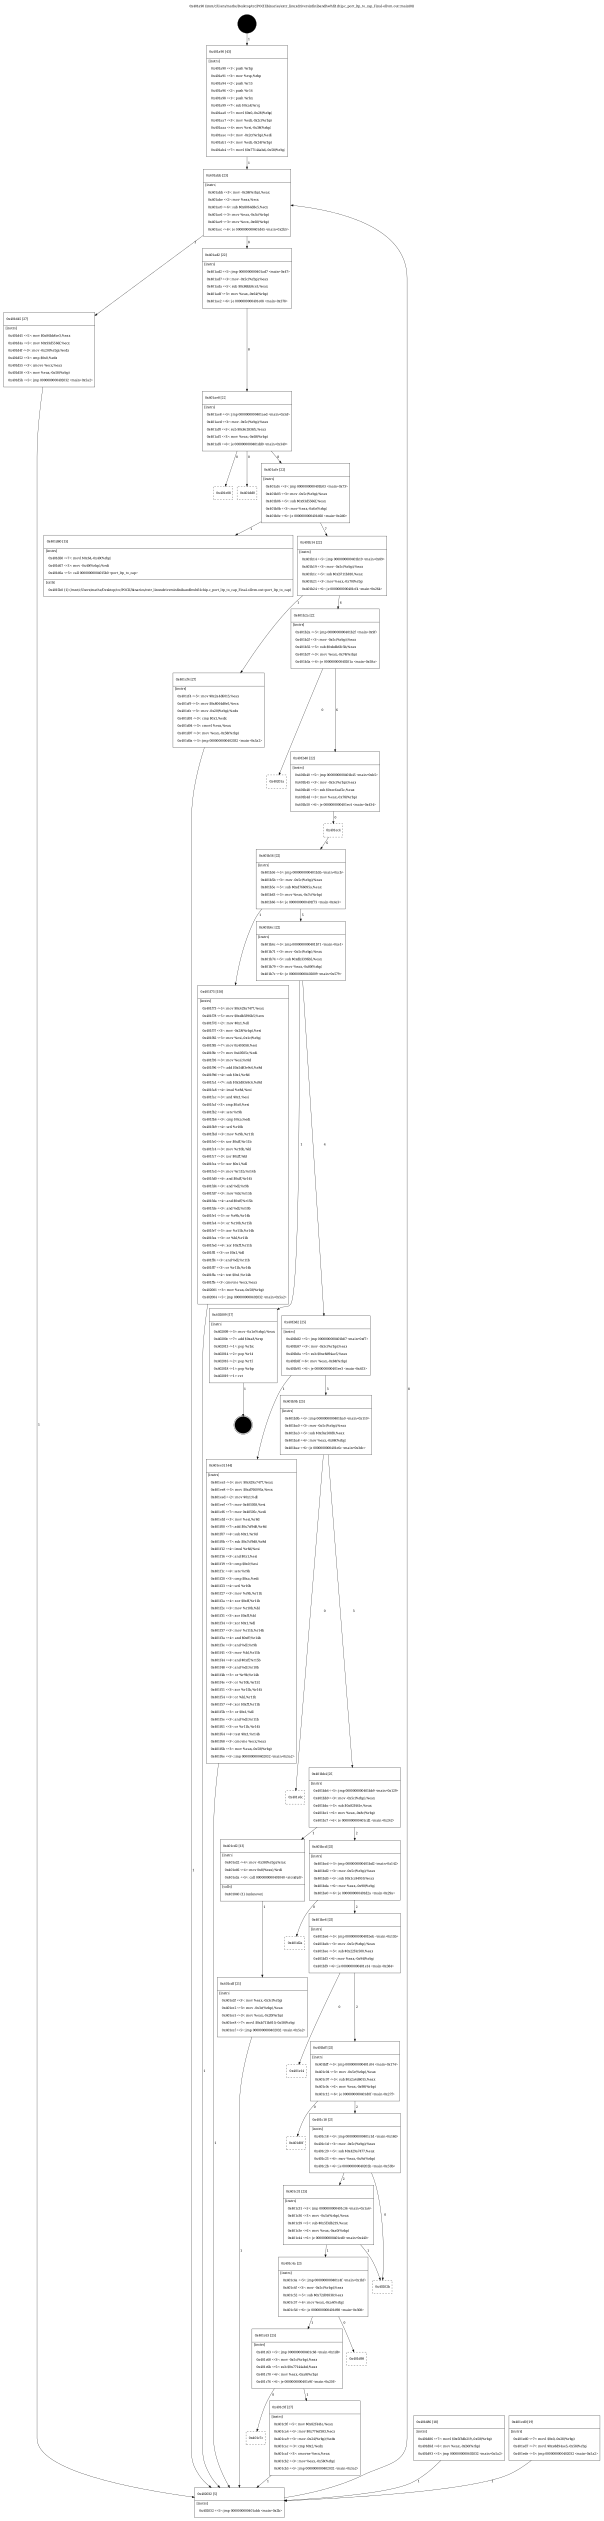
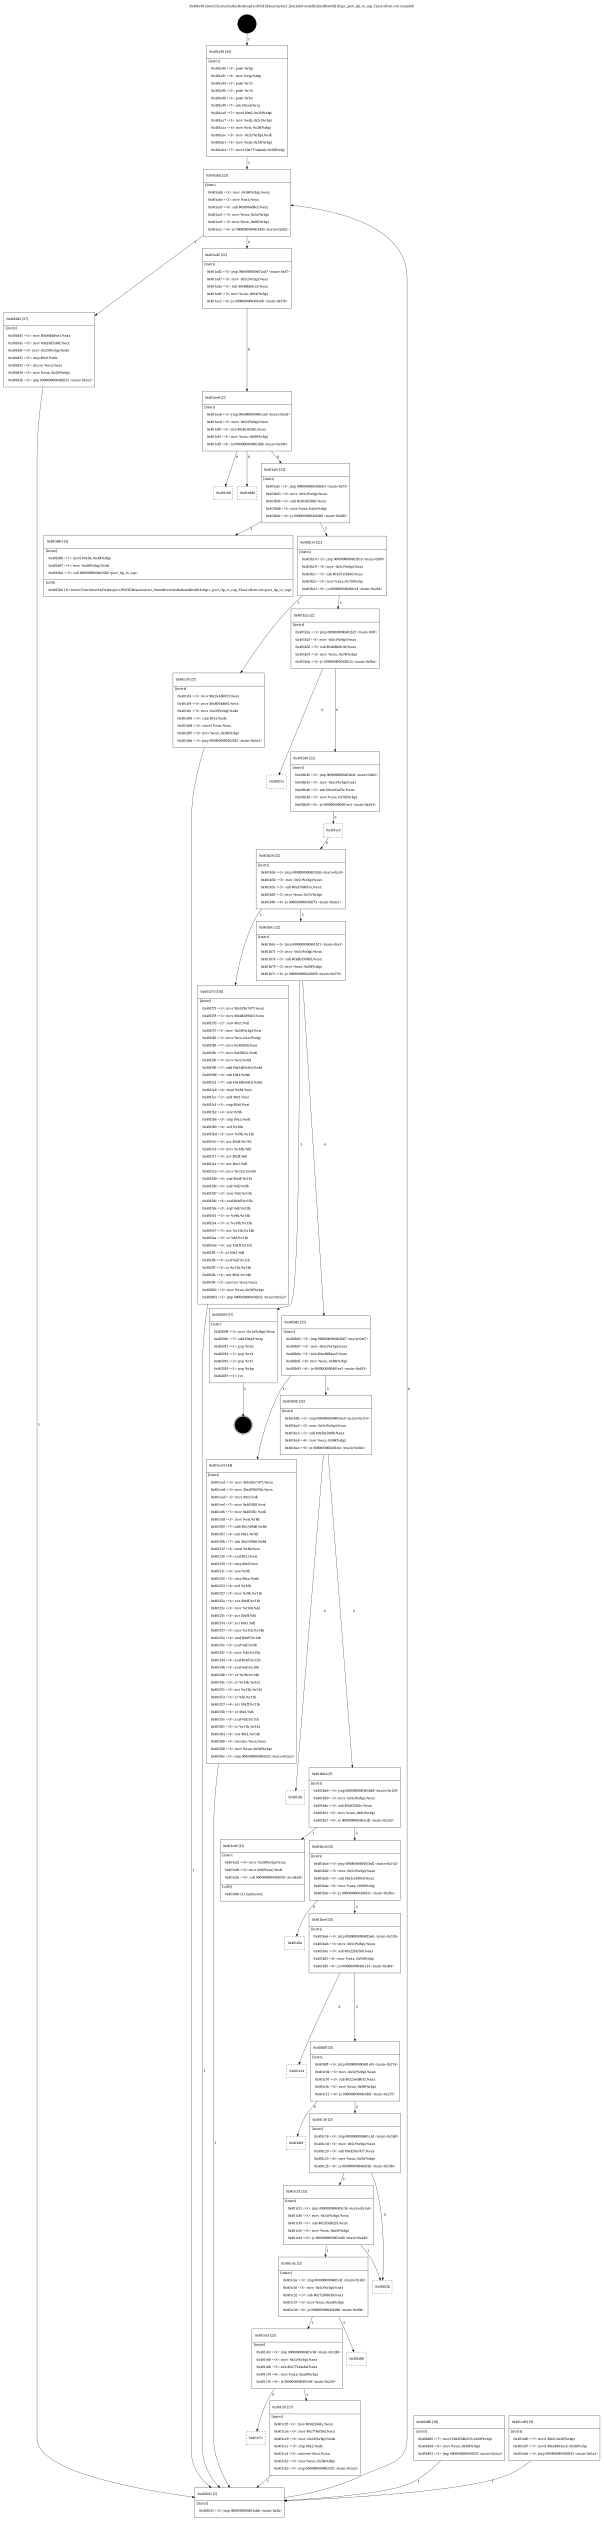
node "0x401cdf [21]": removed
